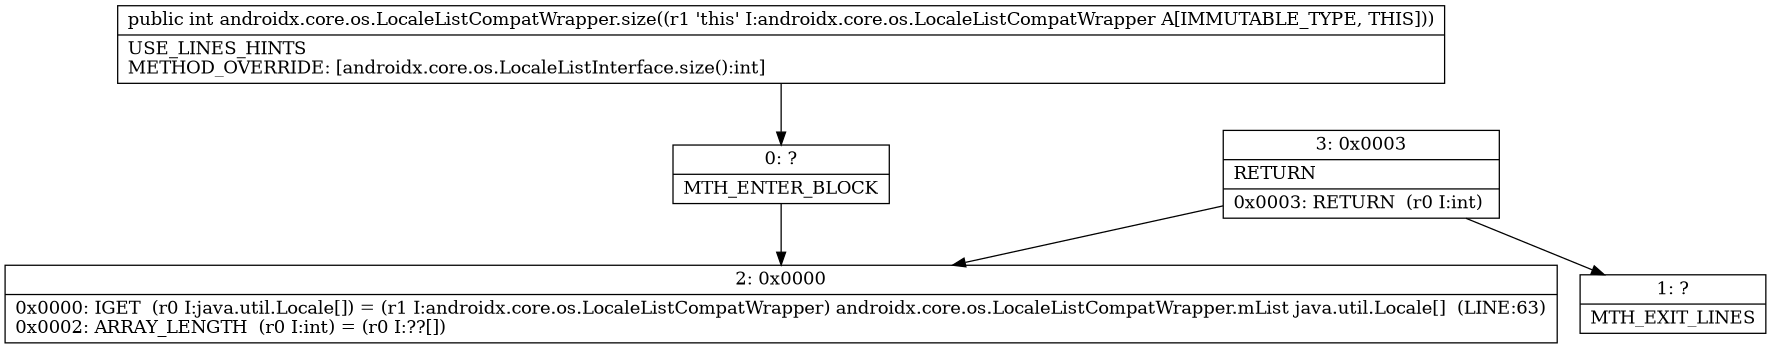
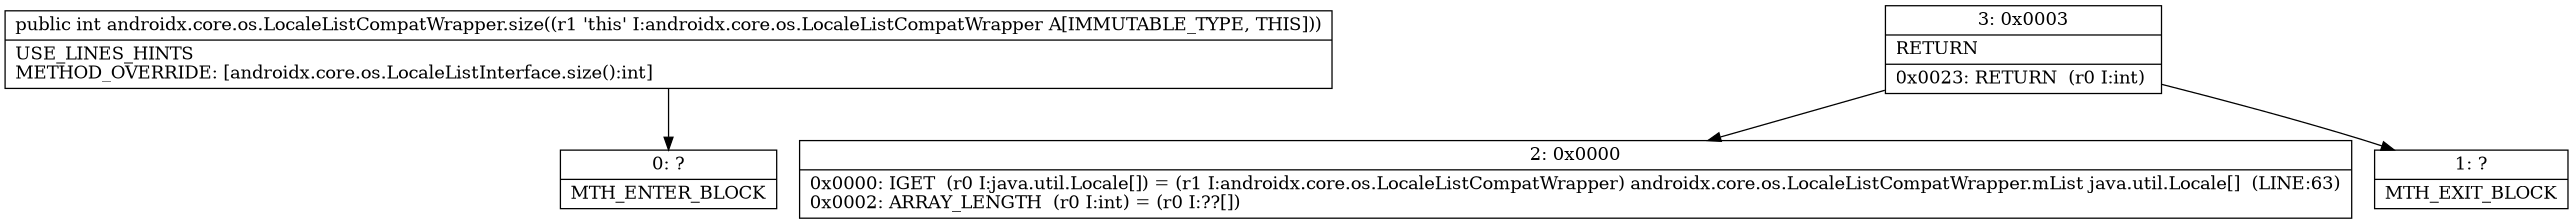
node "3: 0x0003": text "0x0003: RETURN  (r0 I:int)" -> "0x0023: RETURN  (r0 I:int)"
edge "0: ?" -> "2: 0x0000": removed
node "1: ?": text "MTH_EXIT_LINES" -> "MTH_EXIT_BLOCK"
